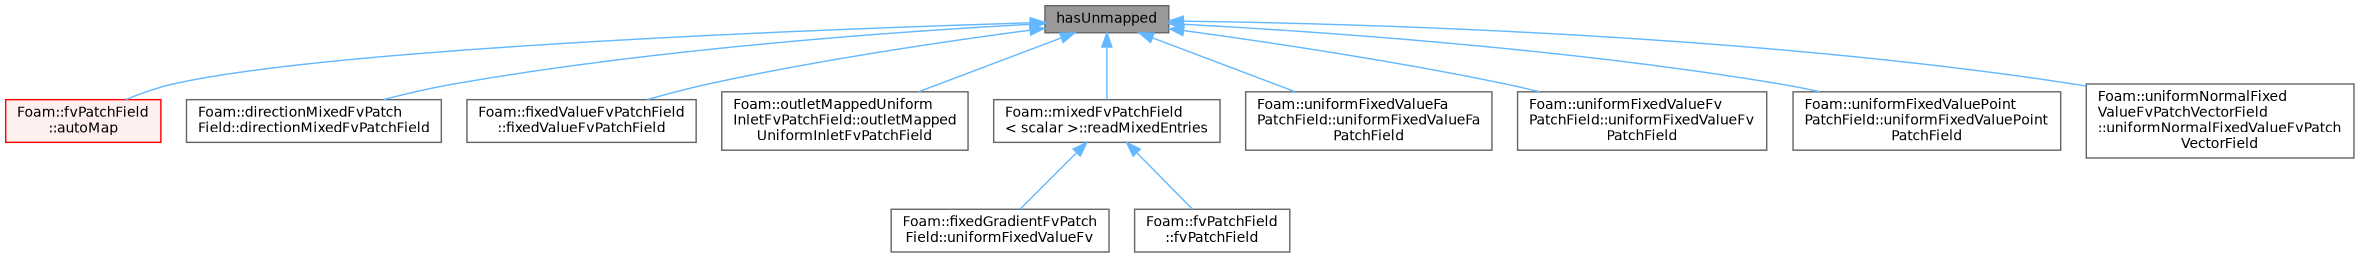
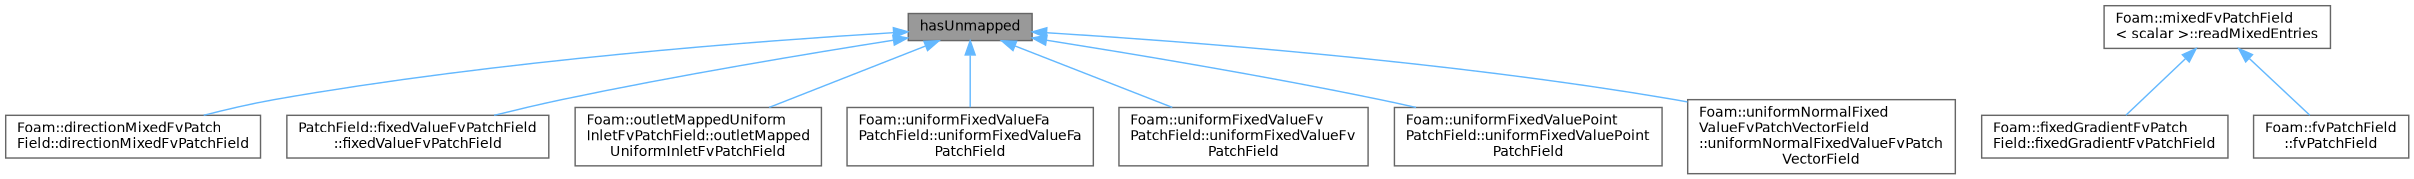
edge "Foam::mixedFvPatchField < scalar >::readMixedEntries" -> "hasUnmapped": removed
node "Foam::fvPatchField ::autoMap": removed
node "Foam::fixedValueFvPatchField ::fixedValueFvPatchField": label "Foam::fixedValueFvPatchField ::fixedValueFvPatchField" -> "PatchField::fixedValueFvPatchField ::fixedValueFvPatchField"
node "Foam::fixedGradientFvPatch Field::uniformFixedValueFv": label "Foam::fixedGradientFvPatch Field::uniformFixedValueFv" -> "Foam::fixedGradientFvPatch Field::fixedGradientFvPatchField"
